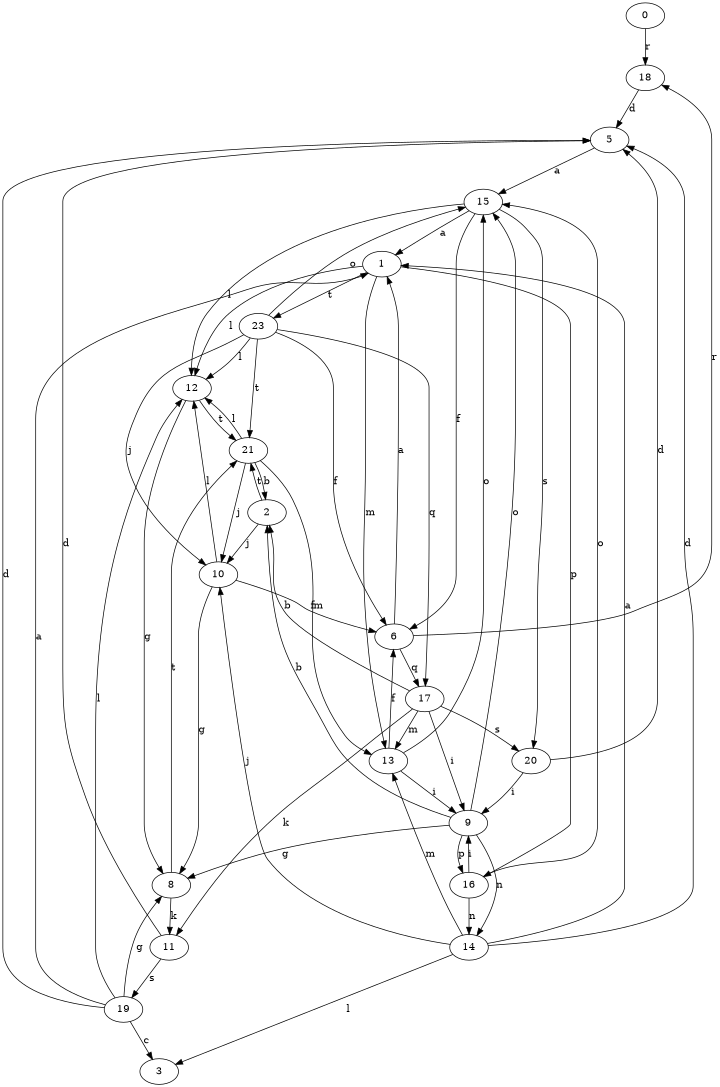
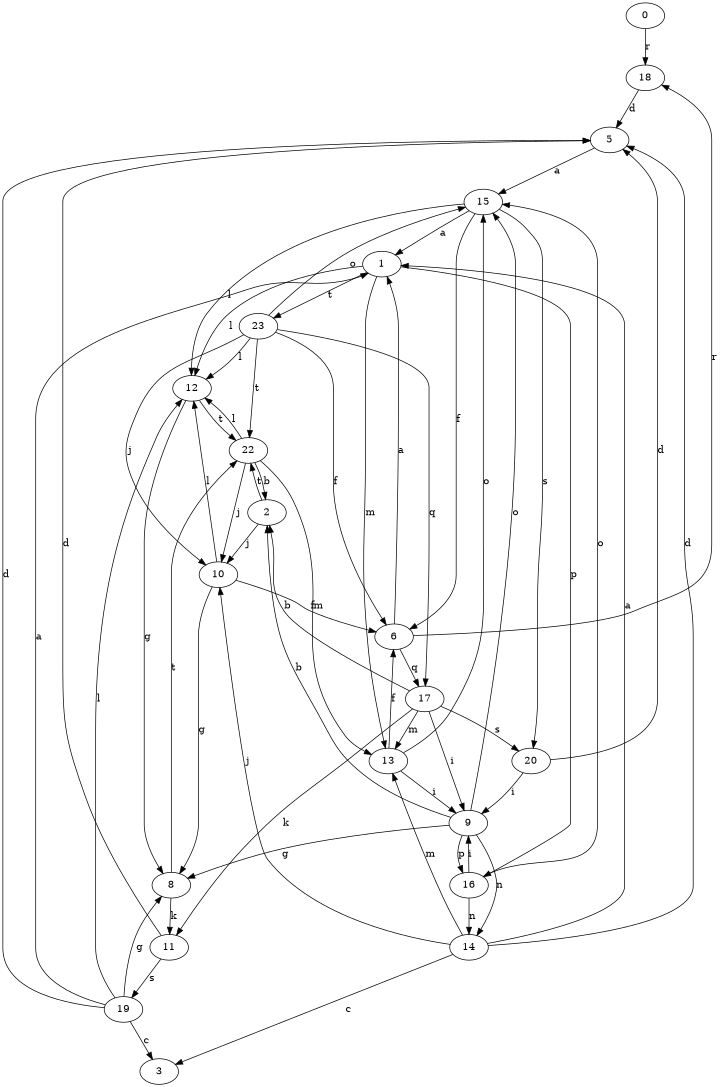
node "21": label "21" -> "22"
edge "14" -> "3": label "l" -> "c"
